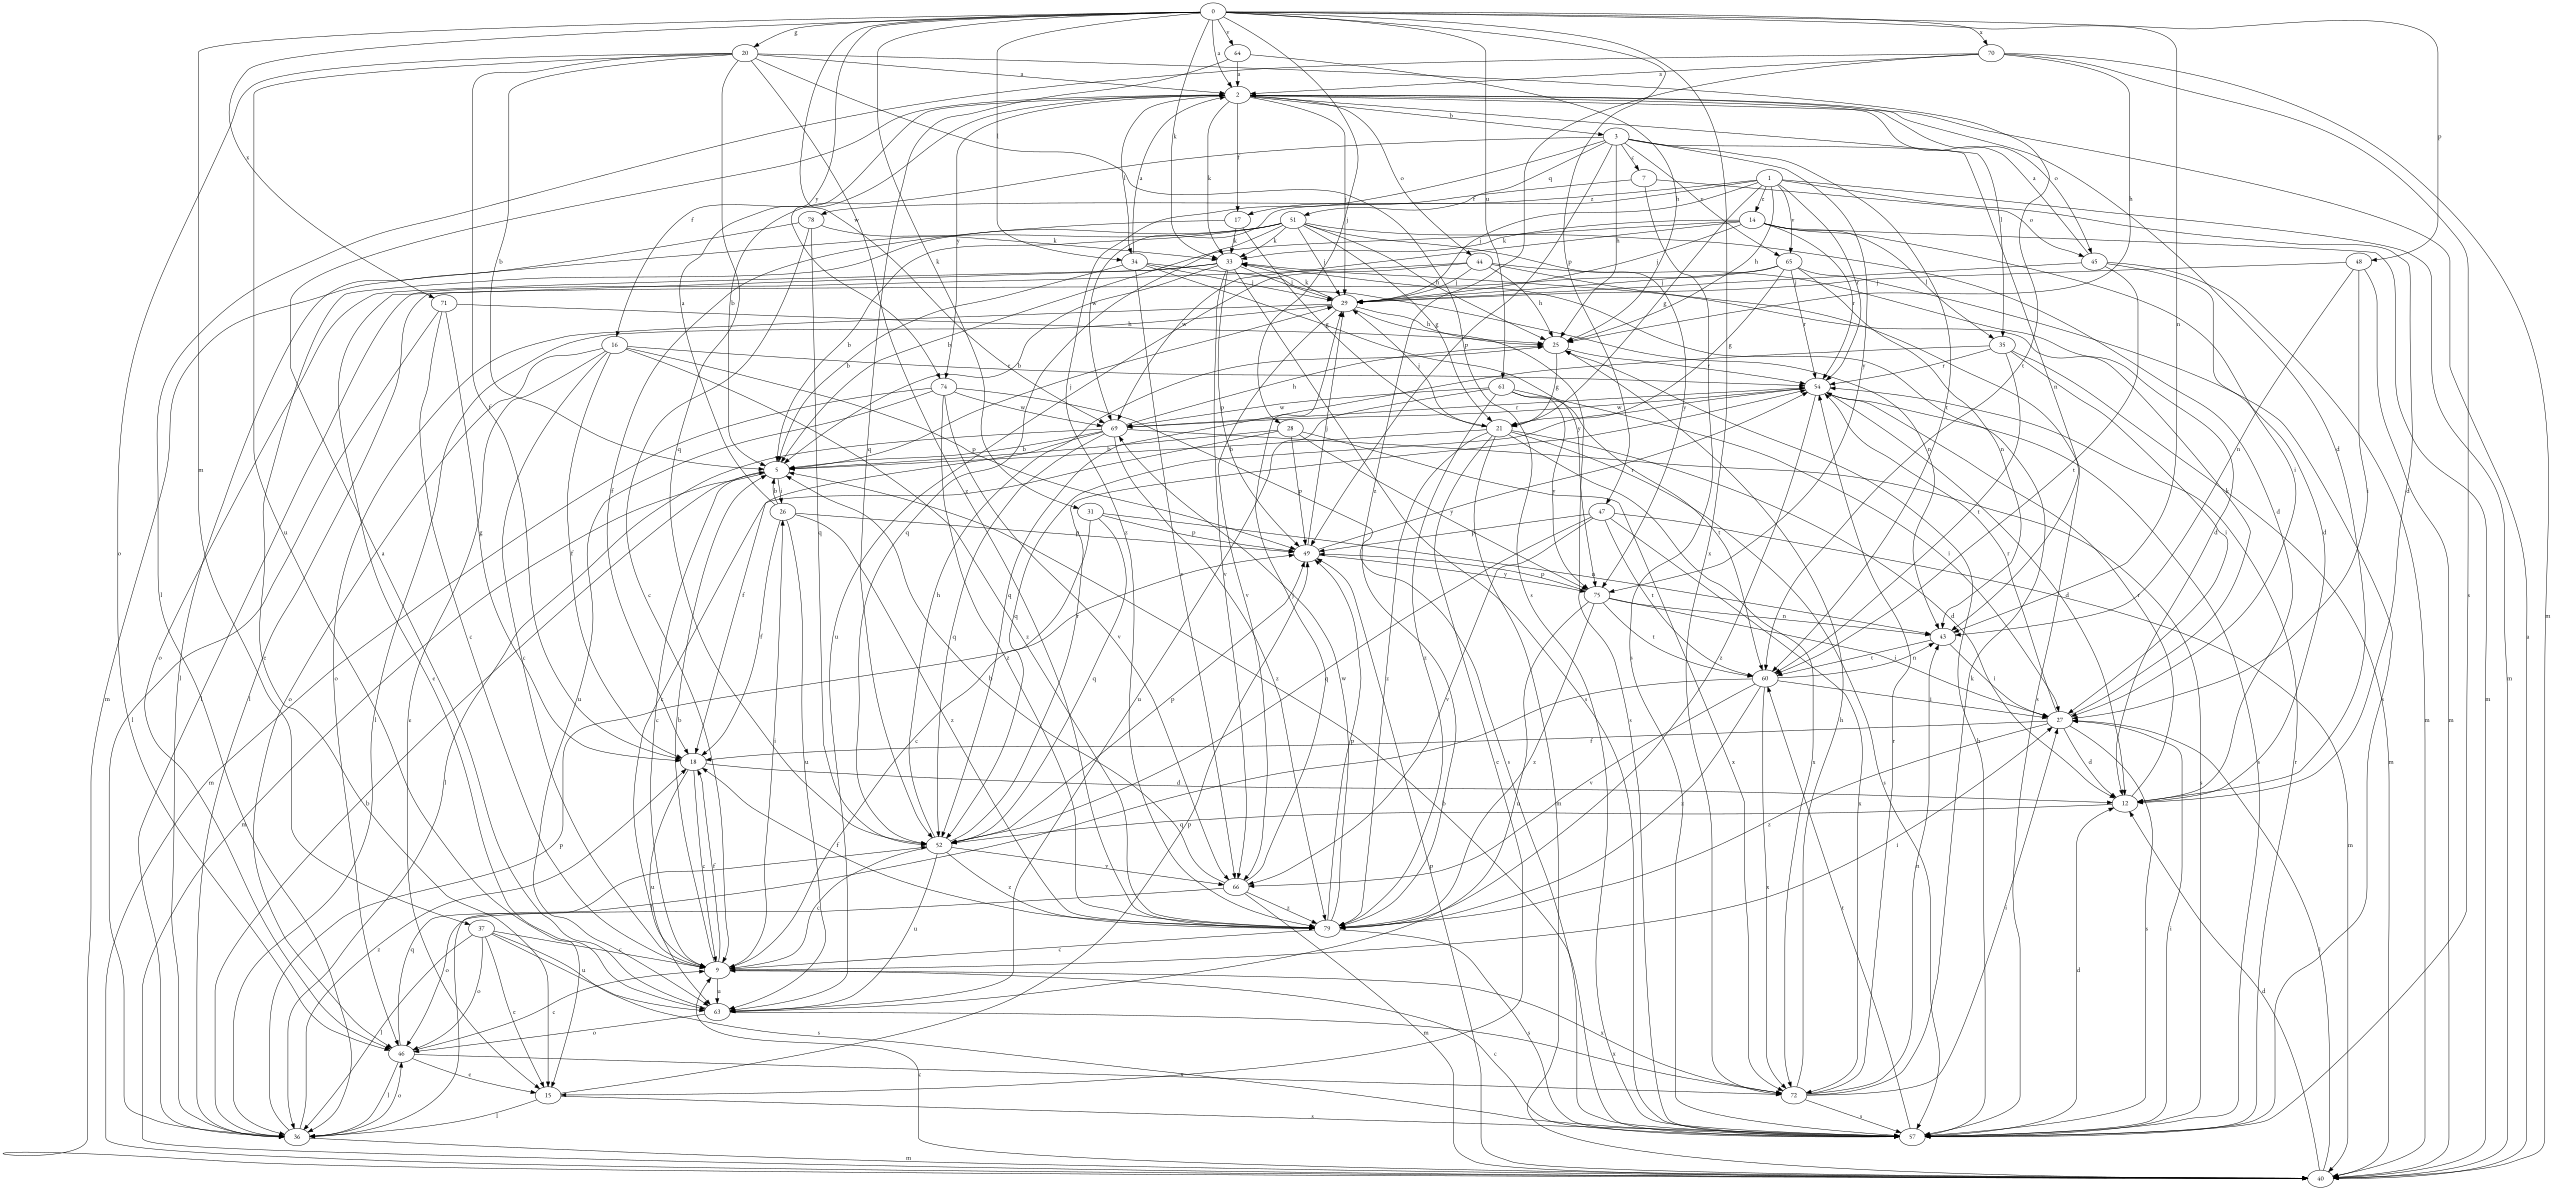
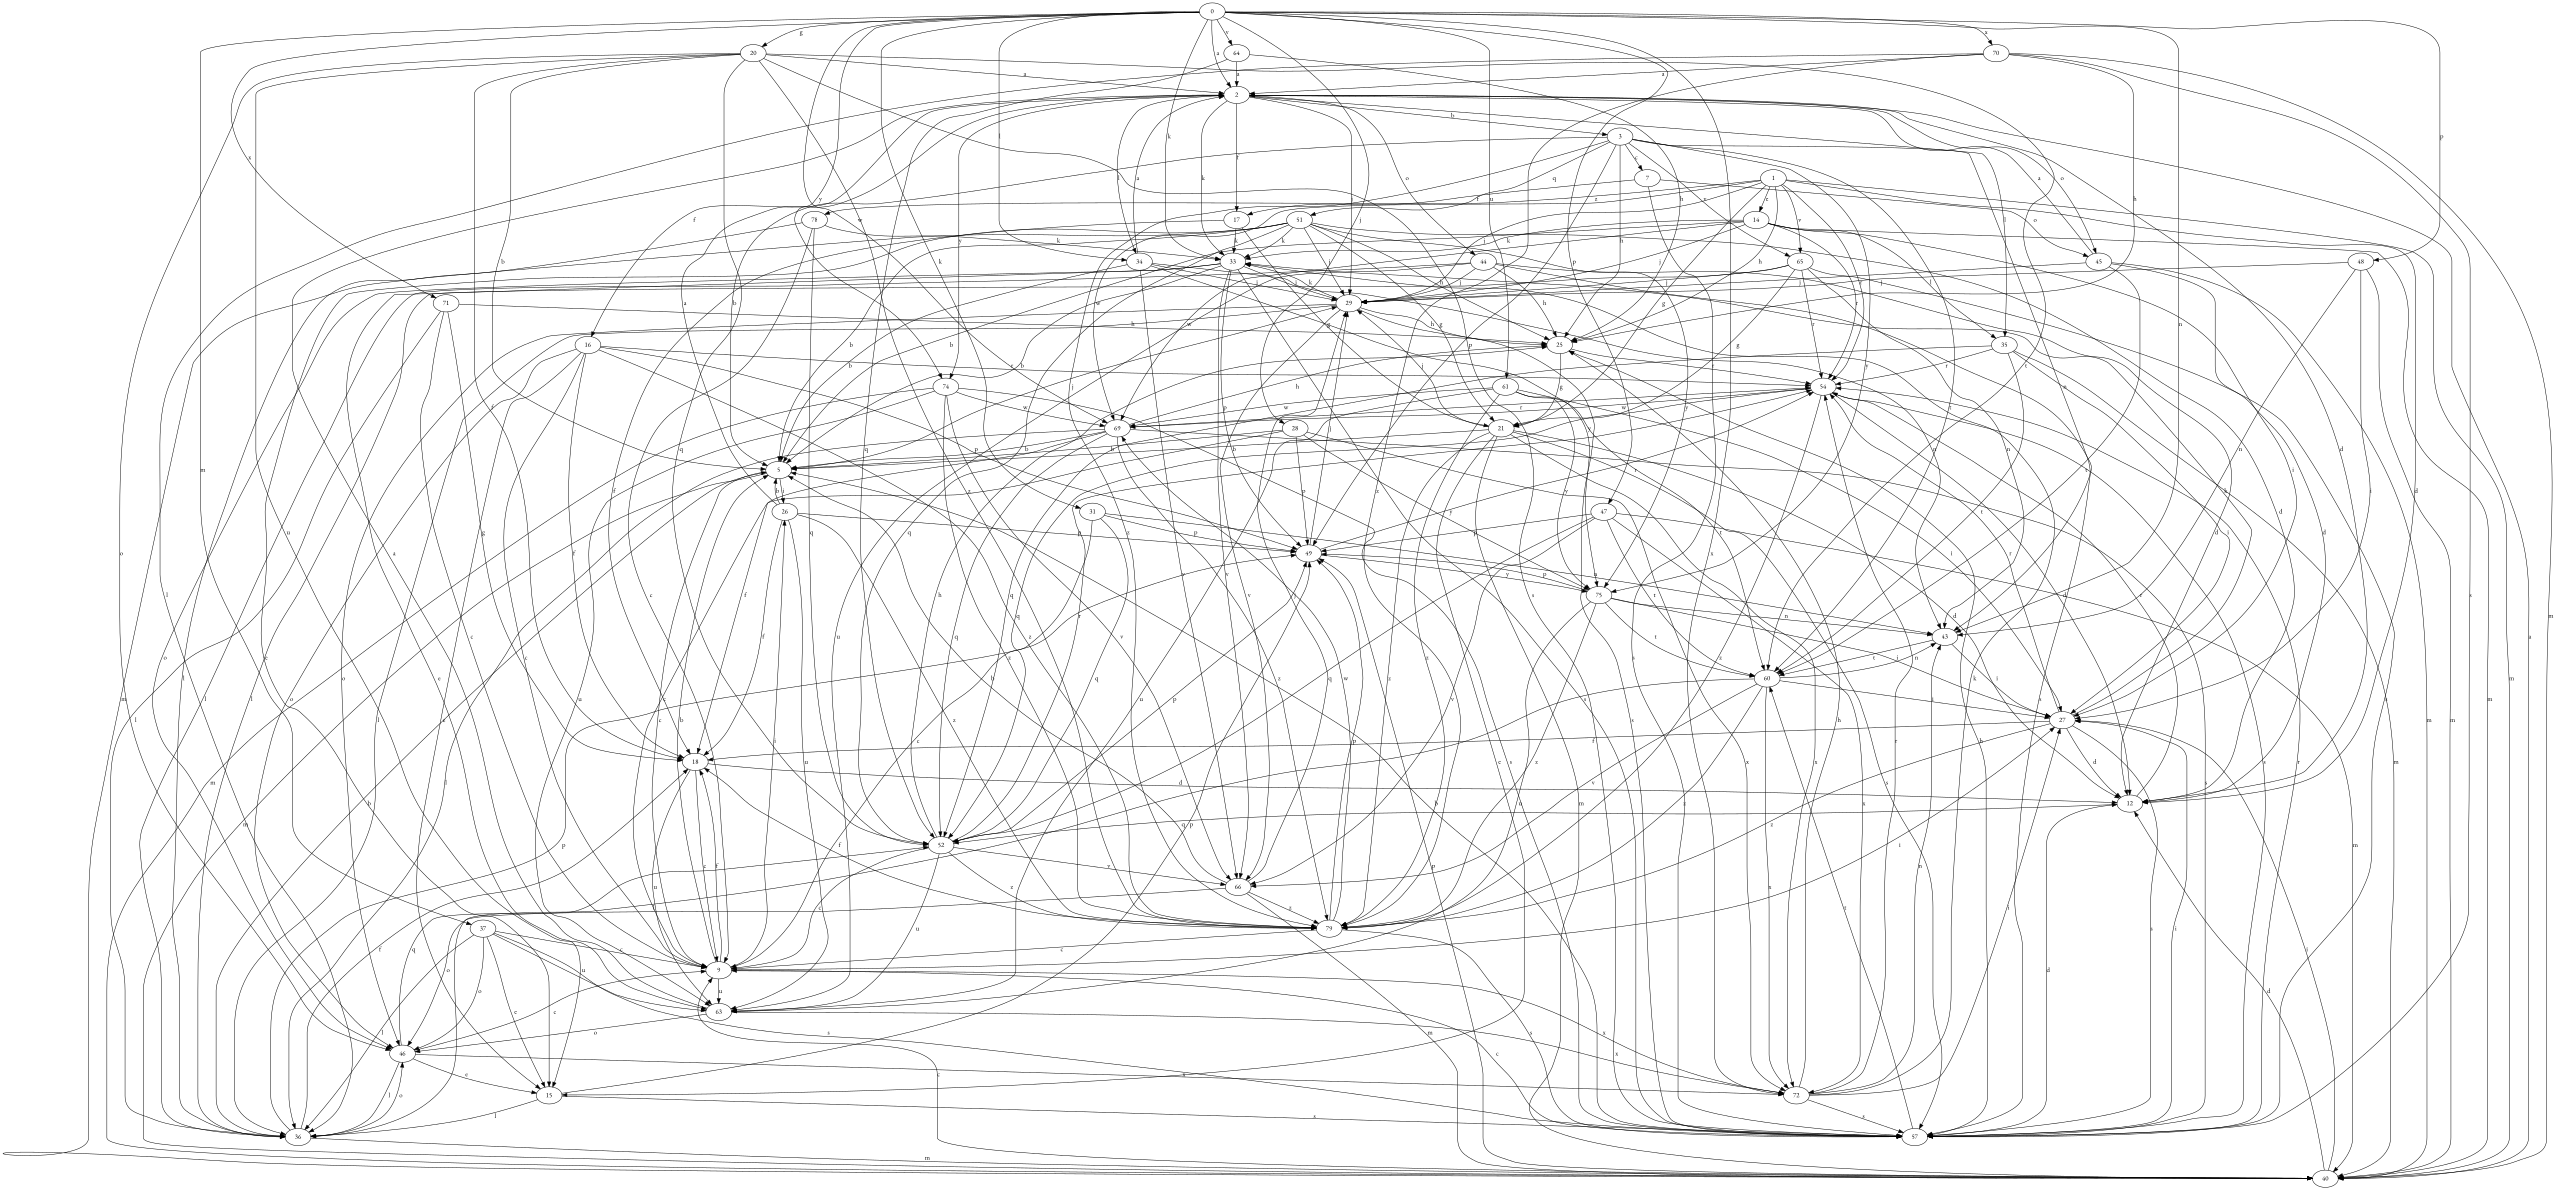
edge "36" -> "18": label "z" -> "f"
